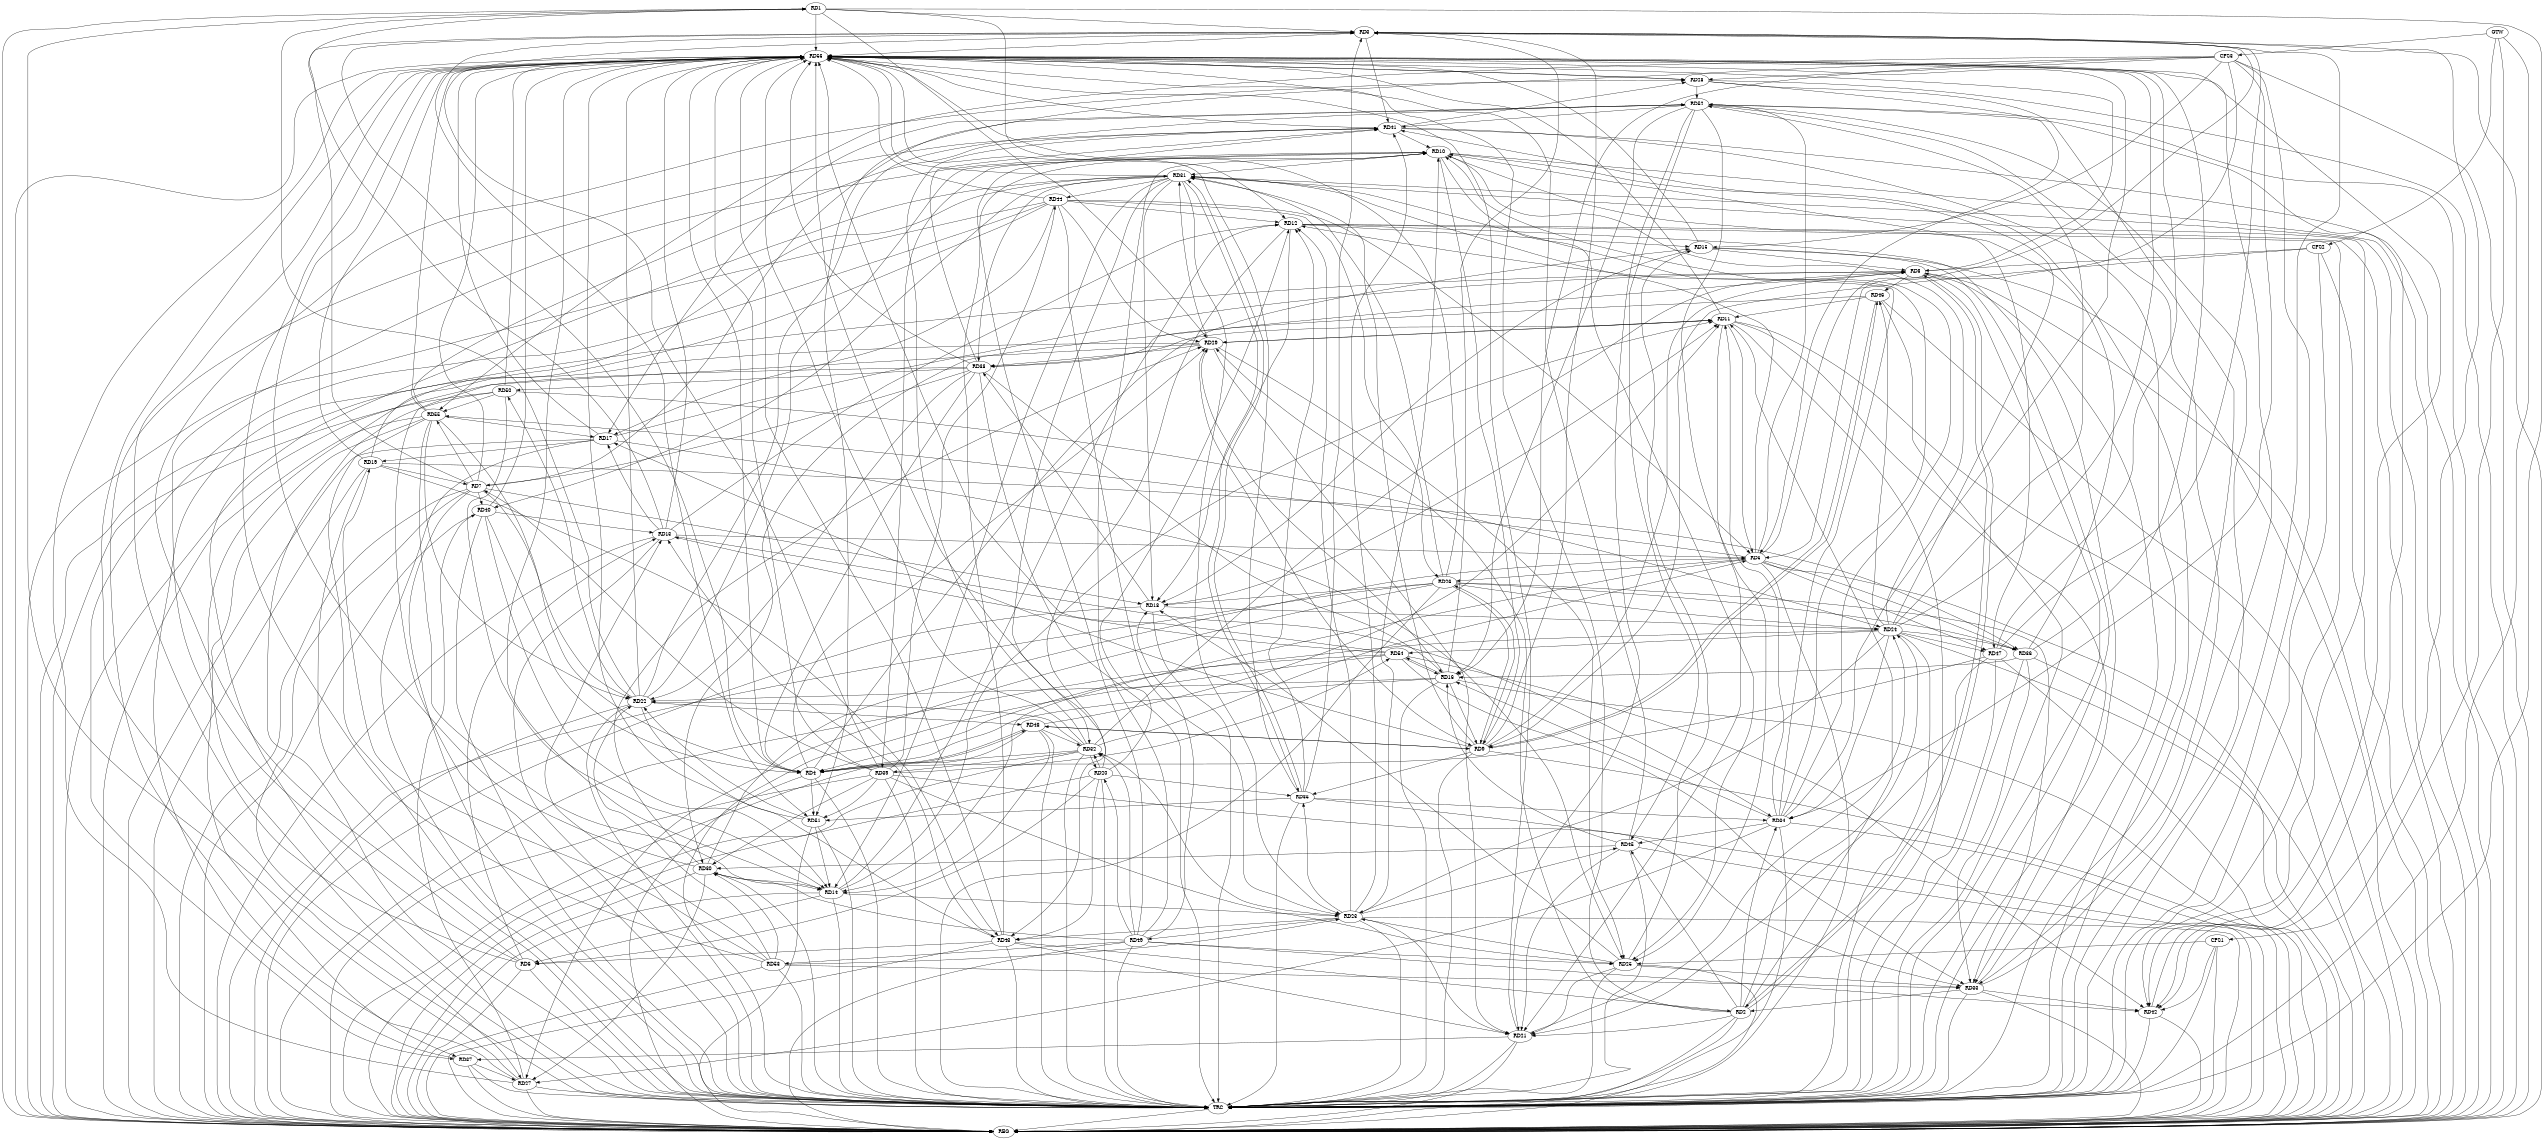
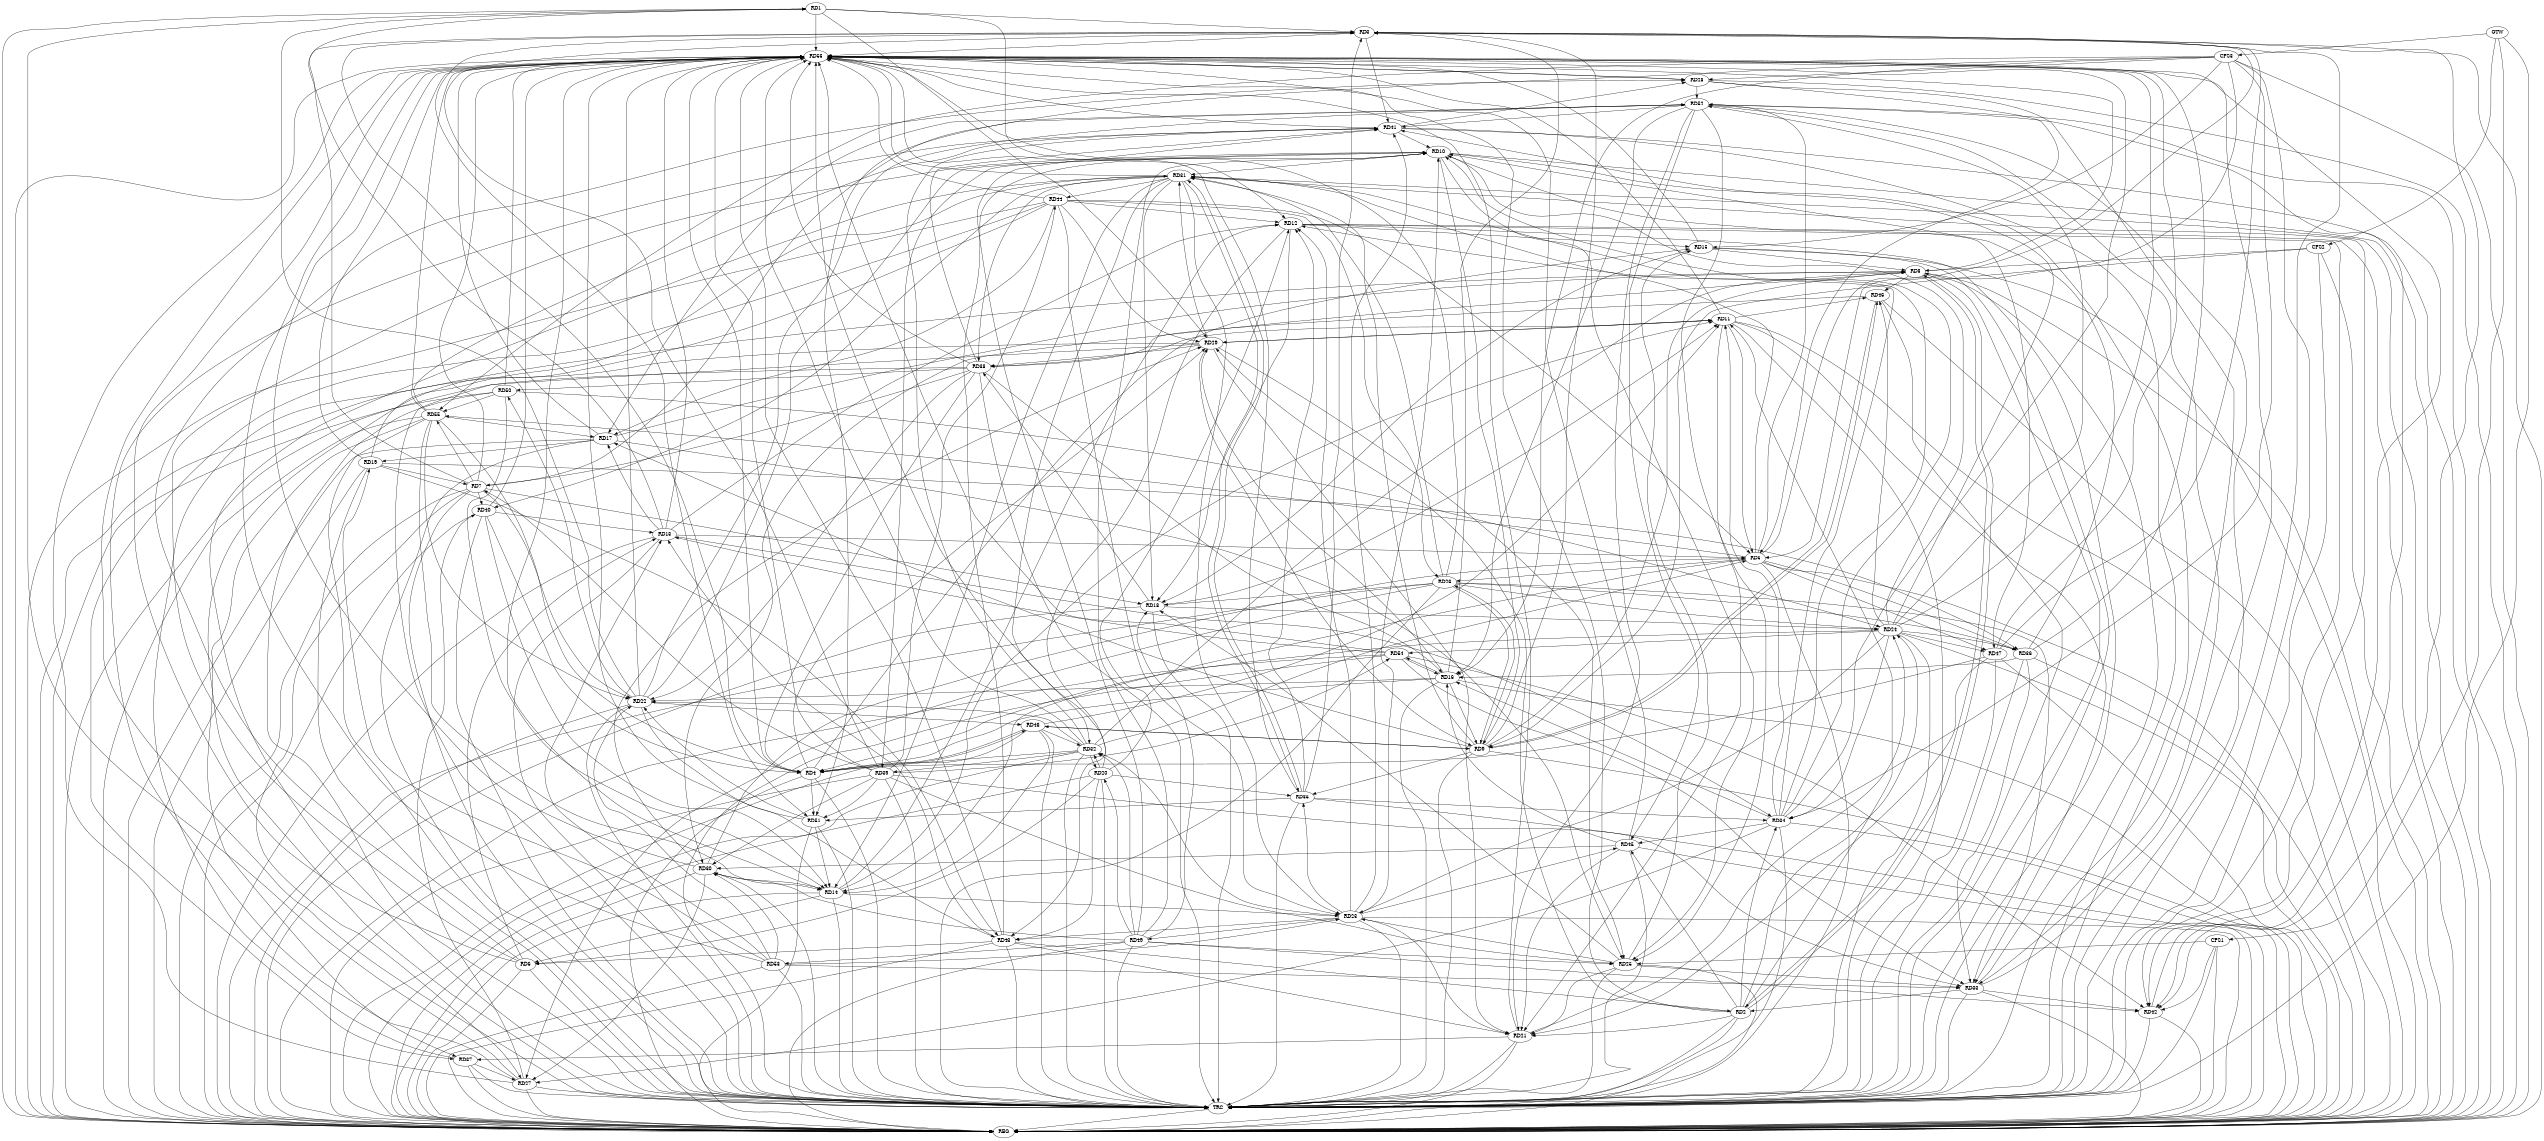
edge "RD1" -> "TRC": removed
edge "RD46" -> "RD11": reversed
